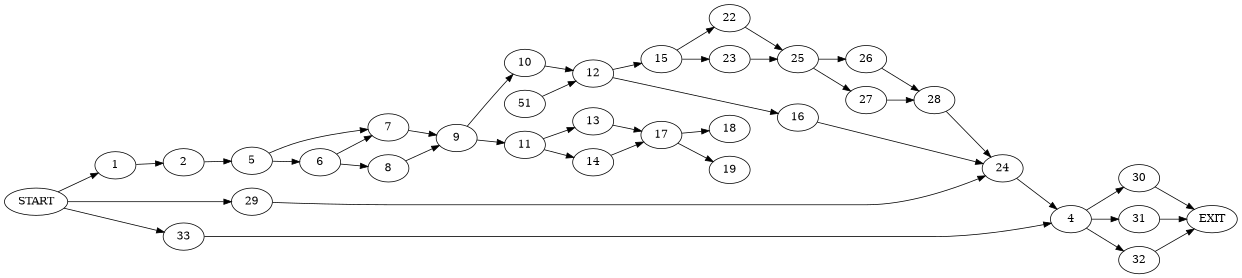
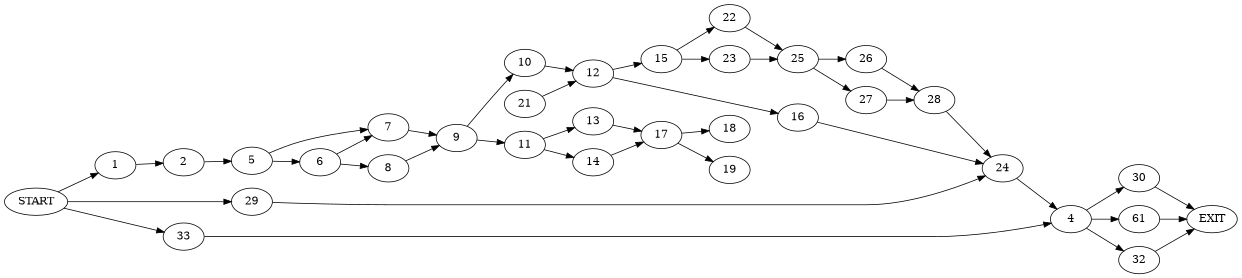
node "51": label "51" -> "21"
node "31": label "31" -> "61"
